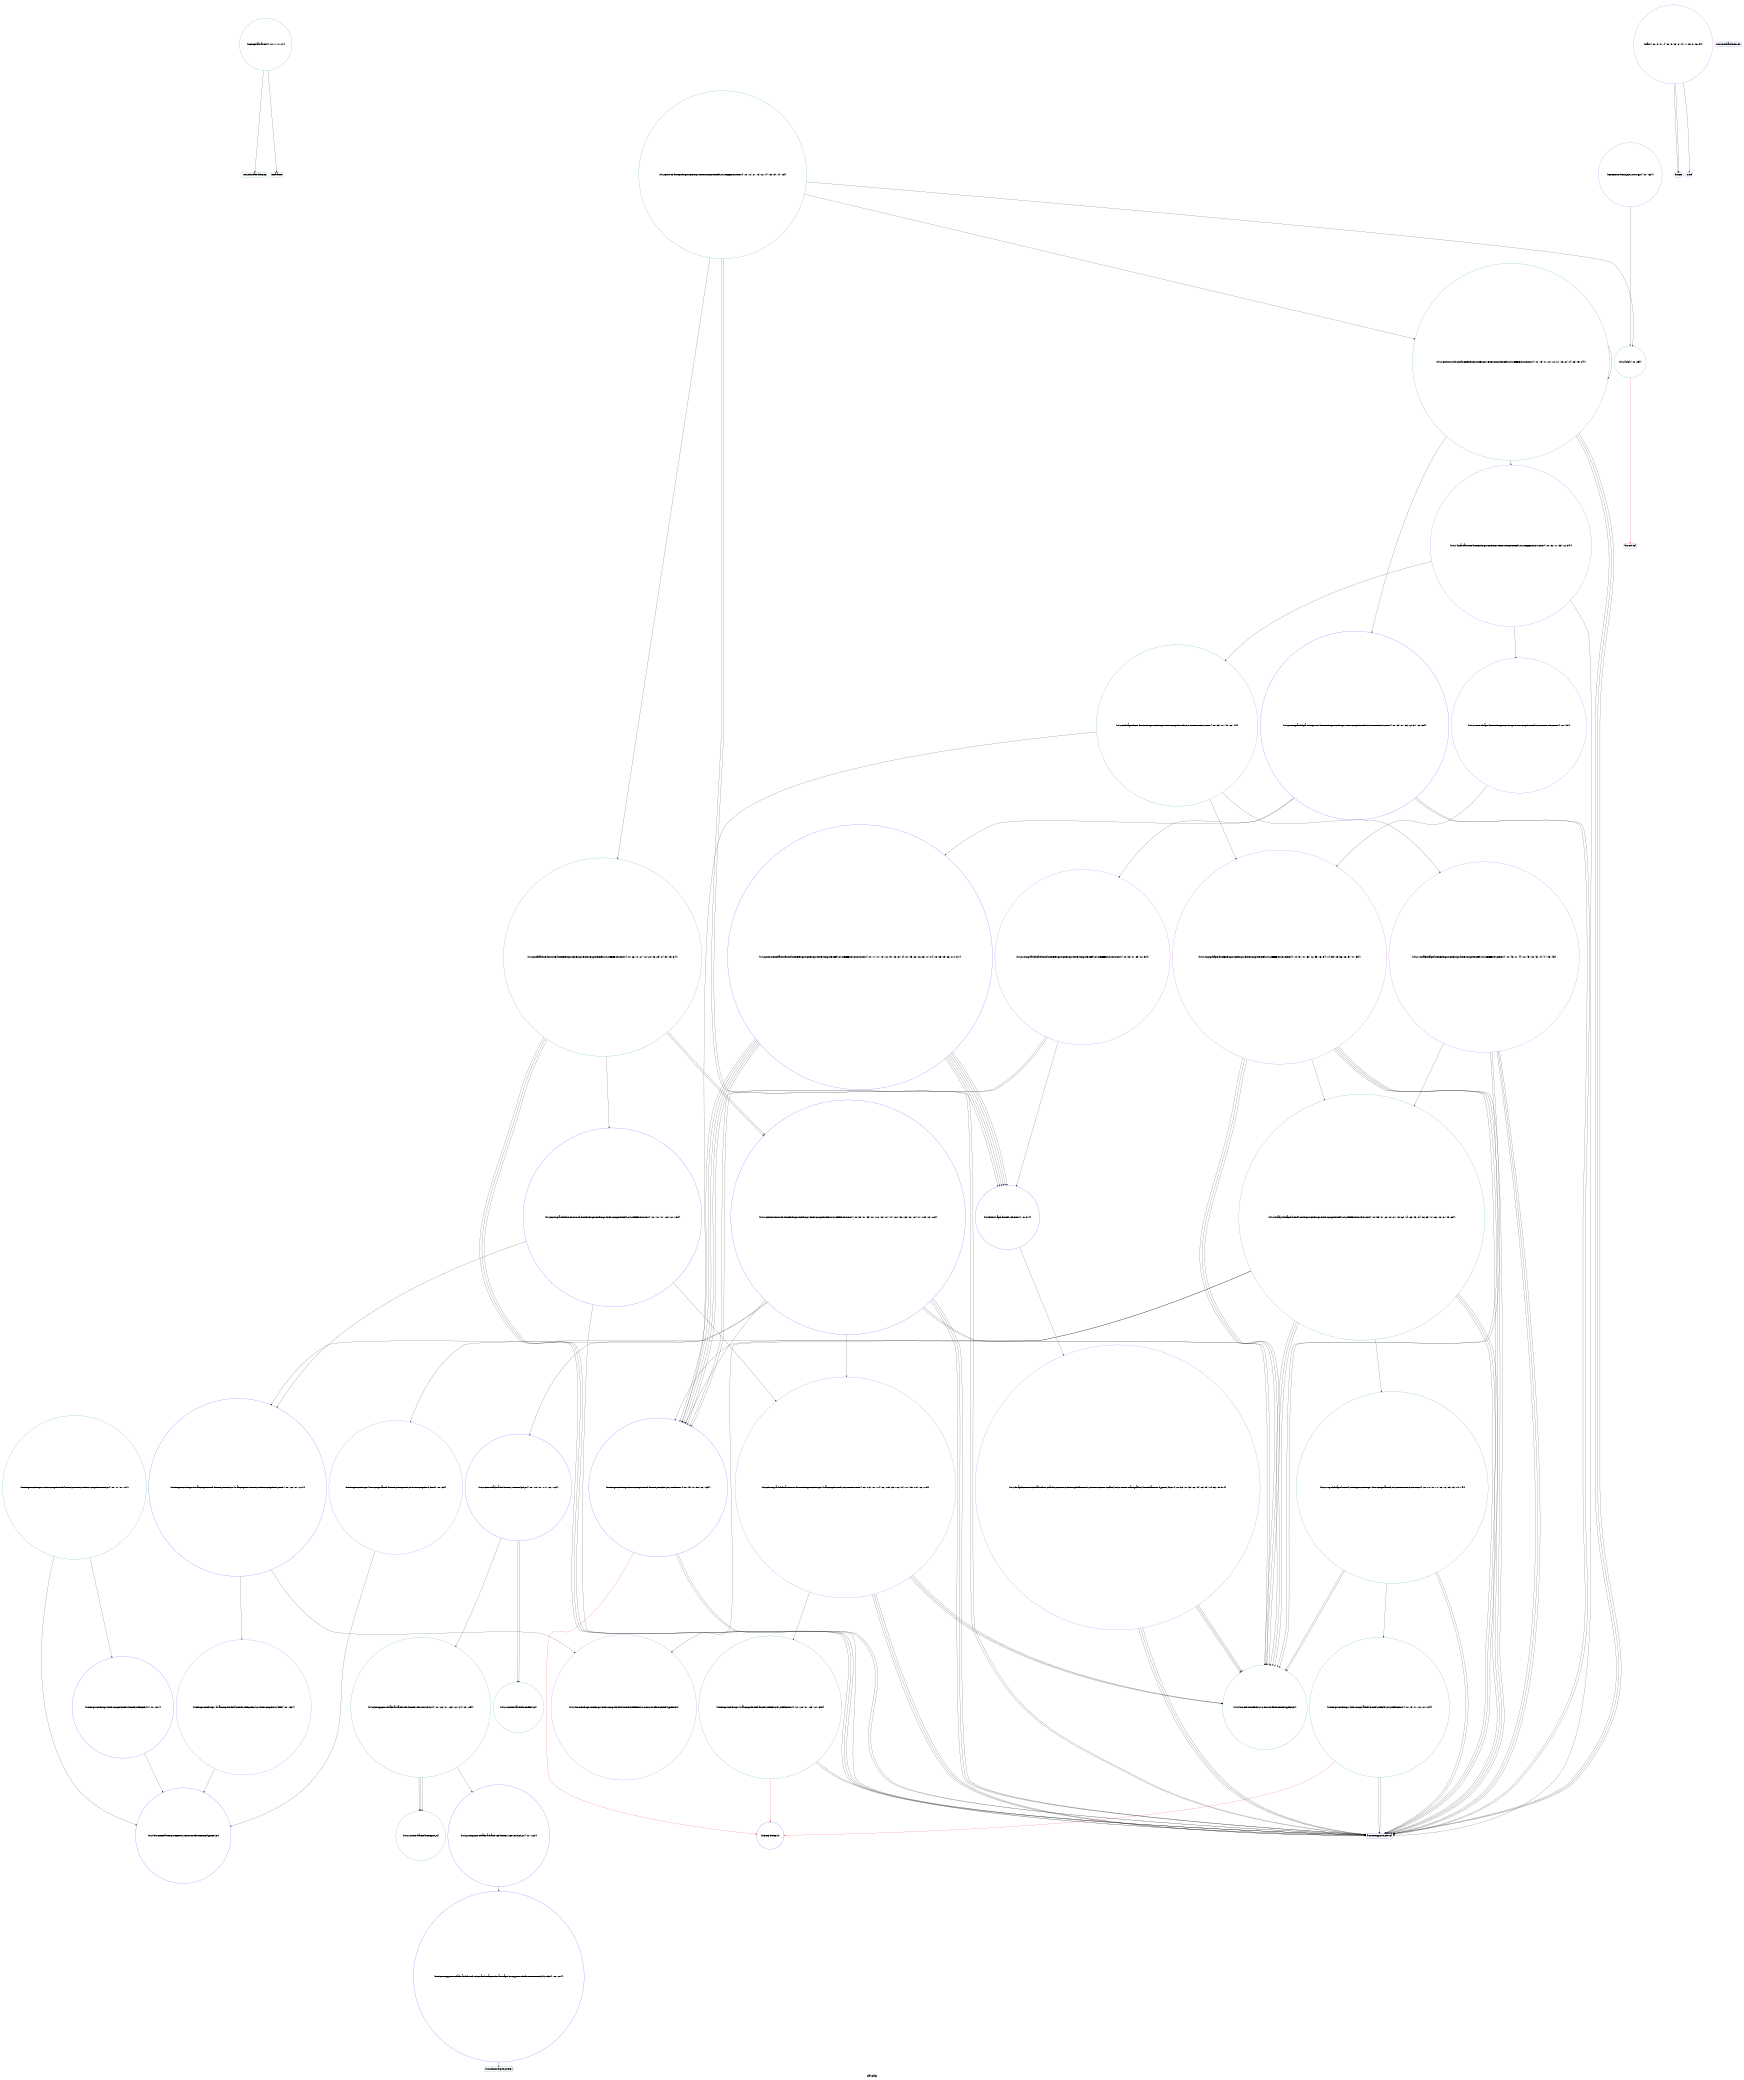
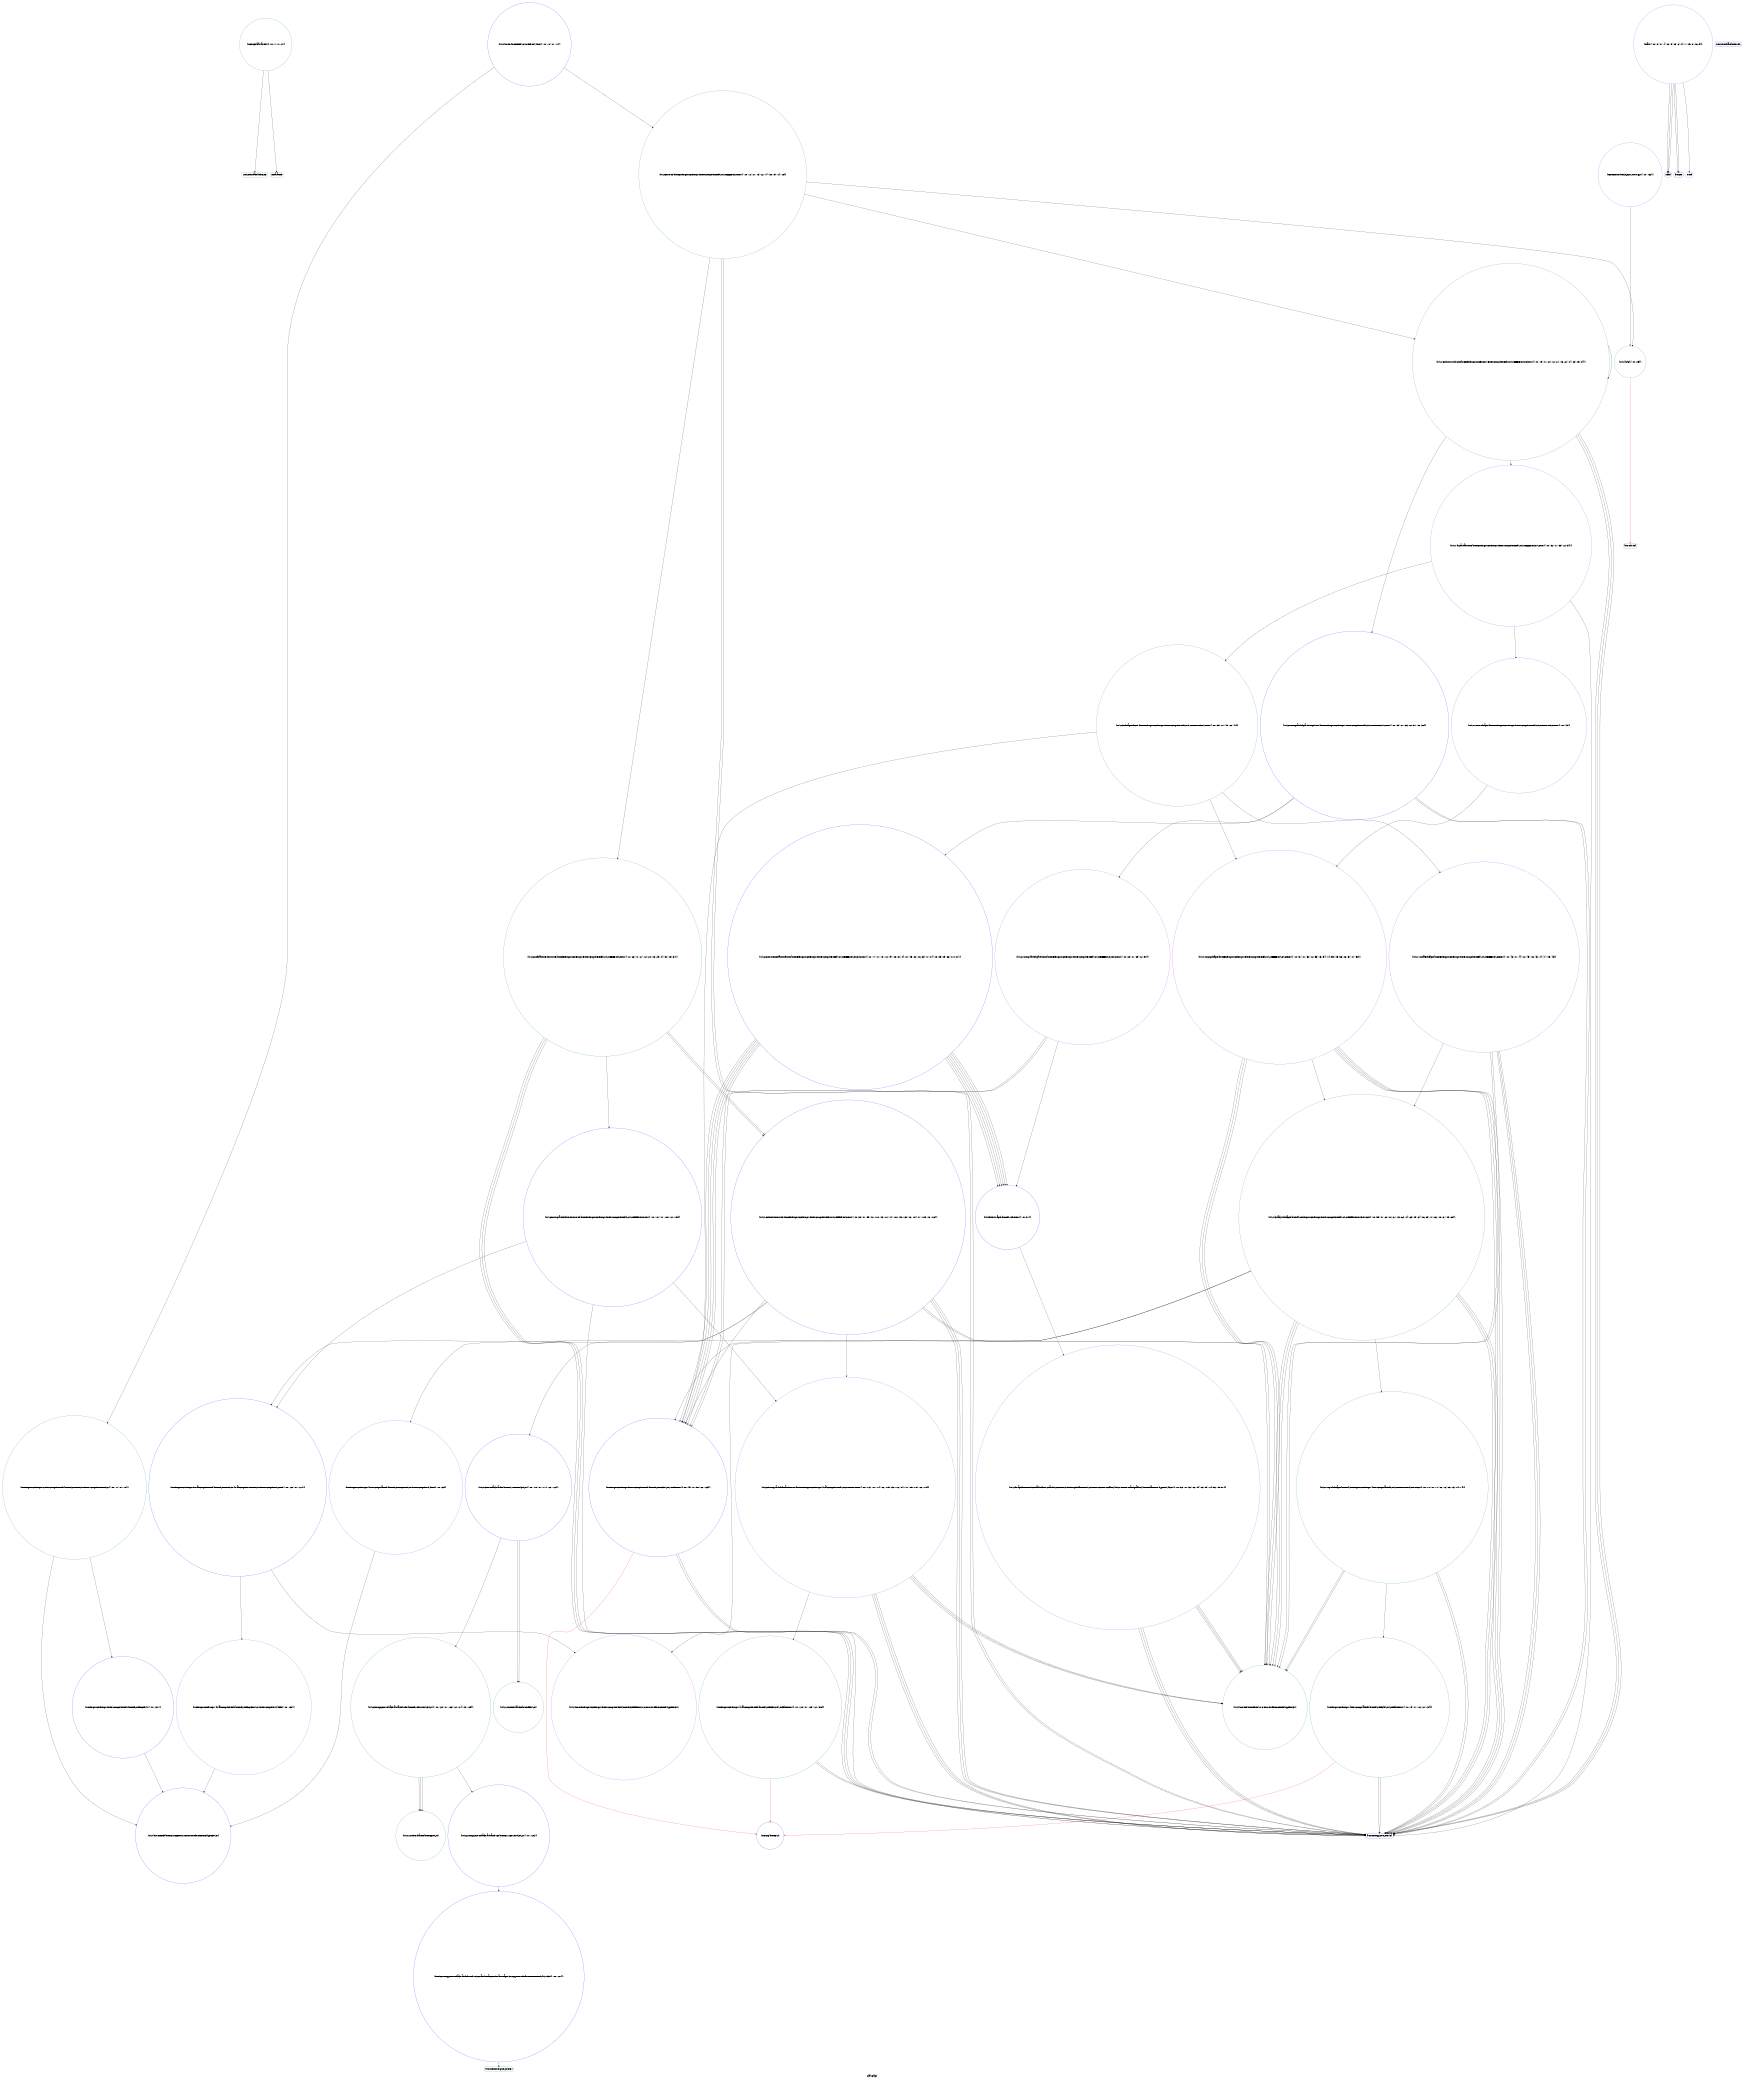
node "{_ZSt4sortIP4NODEPFbS0_S0_EEvT_S4_T0_|{<s0>10|<s1>11}}": added
node "scanf": added
